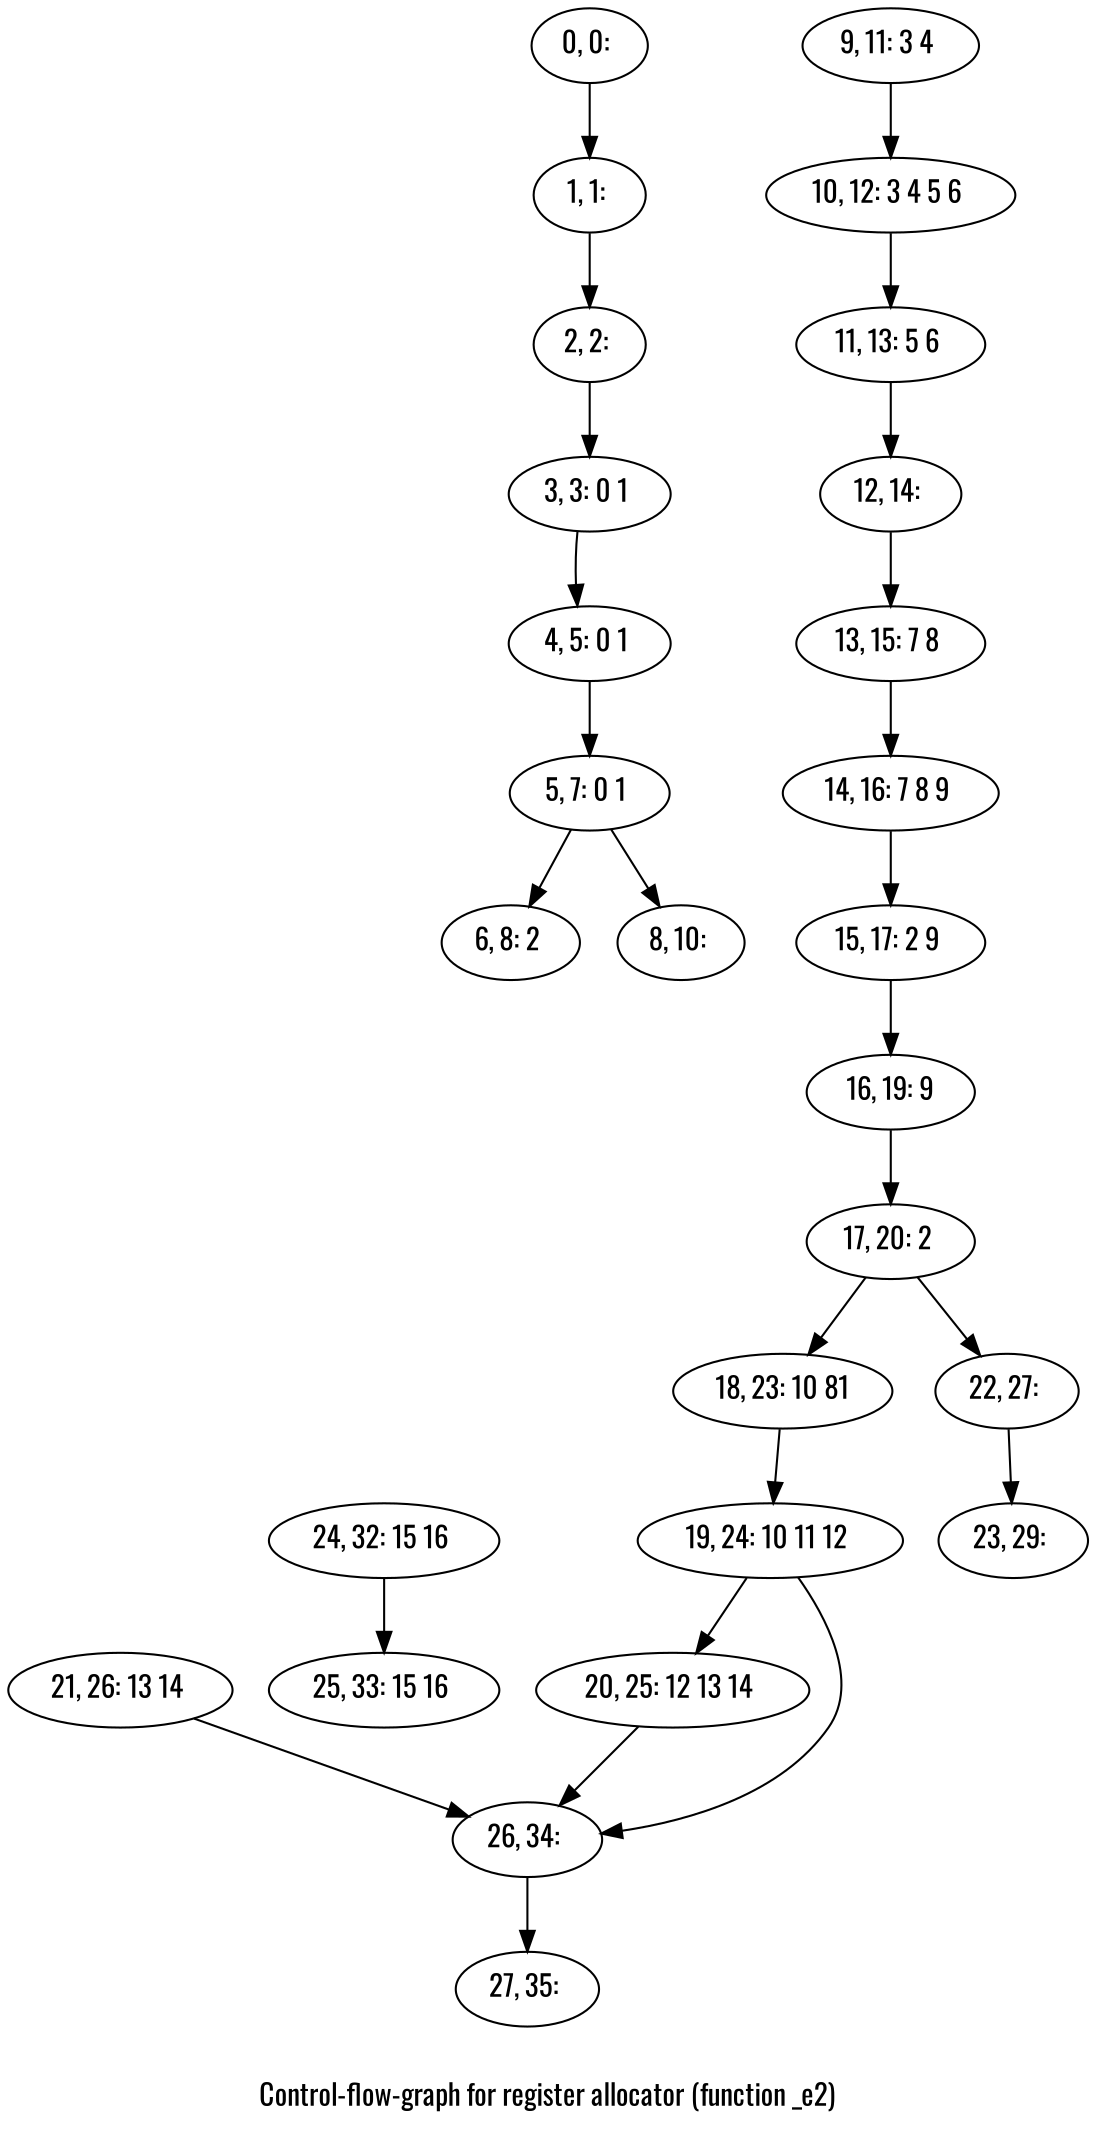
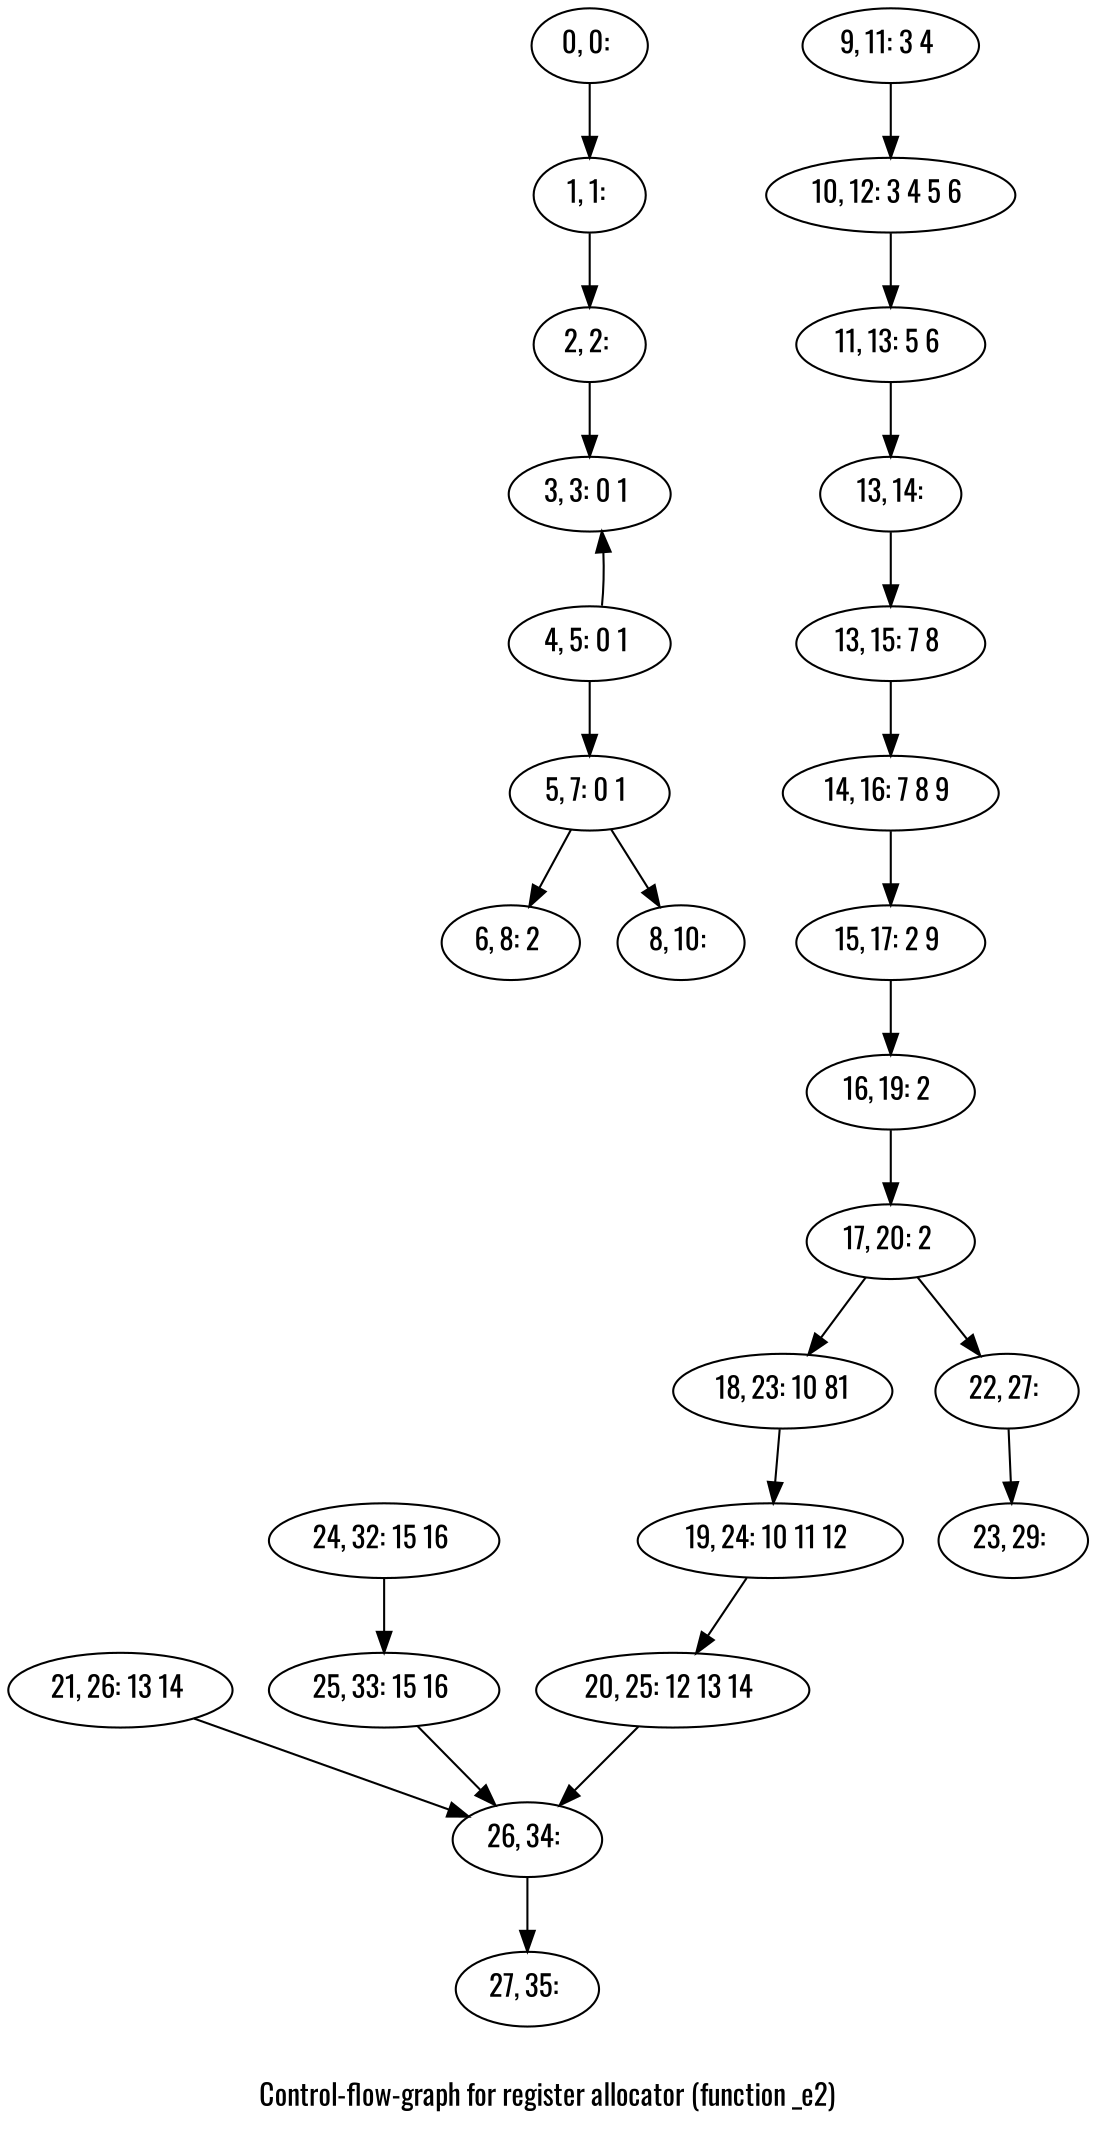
node "12, 14:": label "12, 14:" -> "13, 14:"
edge "3, 3: 0 1" -> "4, 5: 0 1": reversed
node "16, 19: 9": label "16, 19: 9" -> "16, 19: 2"
edge "19, 24: 10 11 12" -> "26, 34:": now "25, 33: 15 16" -> "26, 34:"
